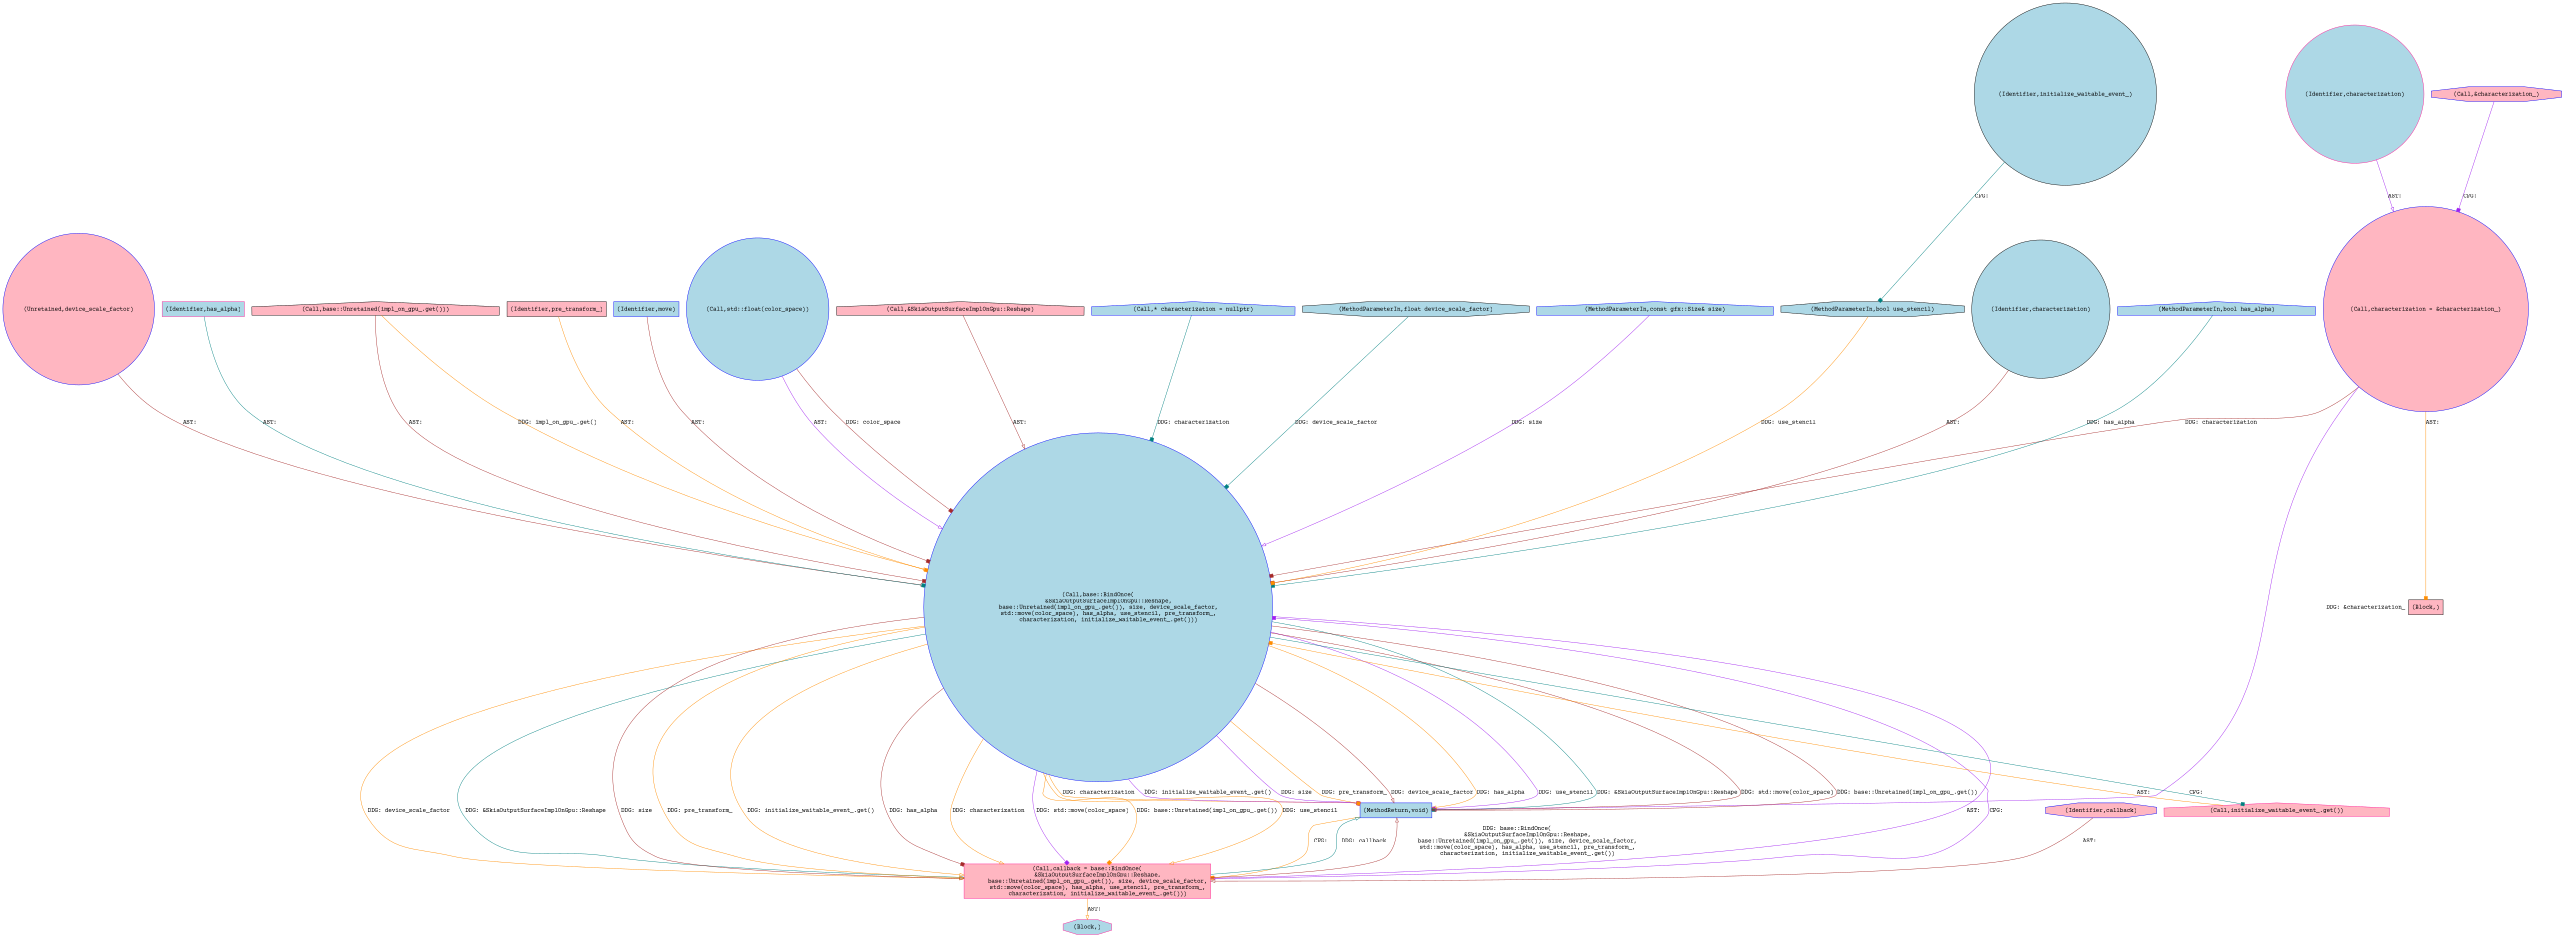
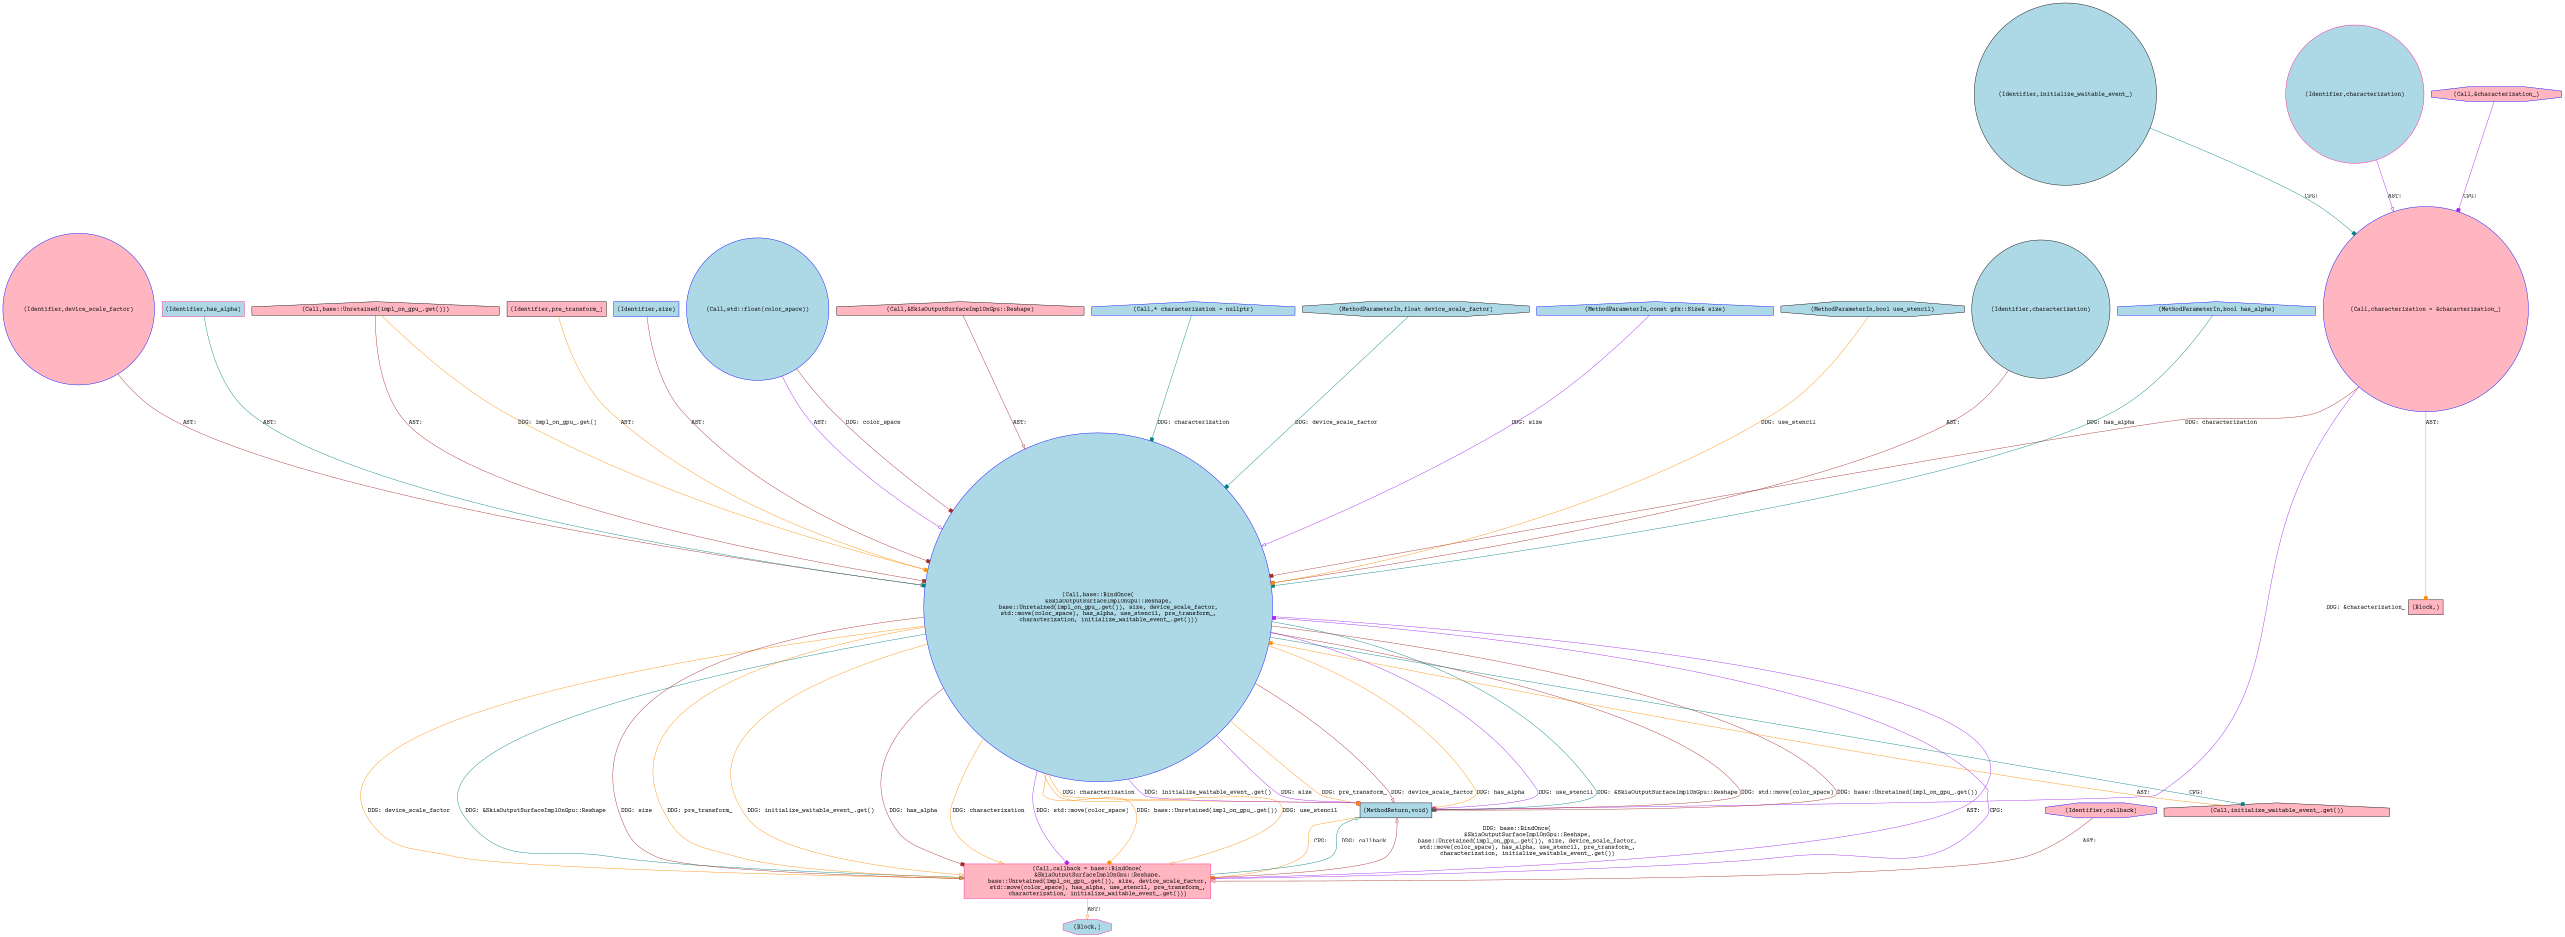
edge "(Identifier,initialize_waitable_event_)" -> "(MethodParameterIn,bool use_stencil)": now "(Identifier,initialize_waitable_event_)" -> "(Call,characterization = &characterization_)"
node "(Unretained,device_scale_factor)": label "(Unretained,device_scale_factor)" -> "(Identifier,device_scale_factor)"
node "(Identifier,move)": label "(Identifier,move)" -> "(Identifier,size)"
node "(MethodReturn,void)": color blue -> black
node "(Call,initialize_waitable_event_.get())": color deeppink -> black
